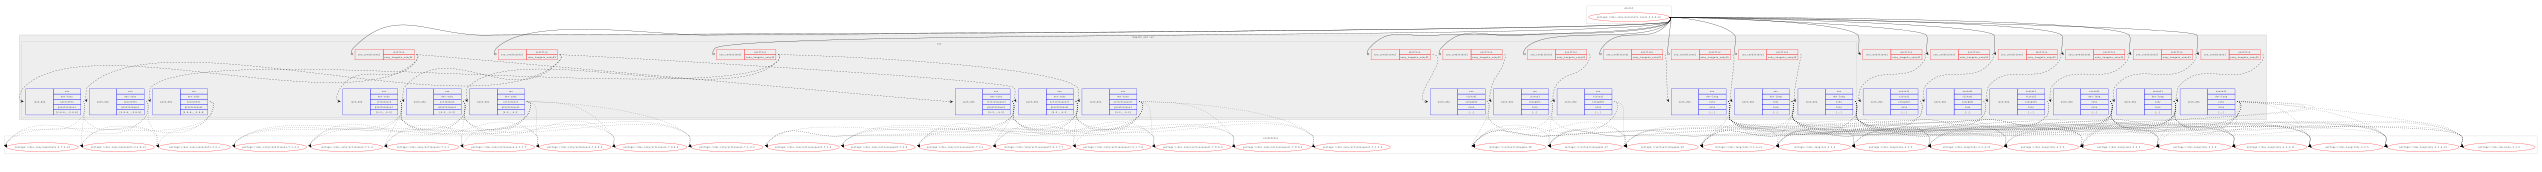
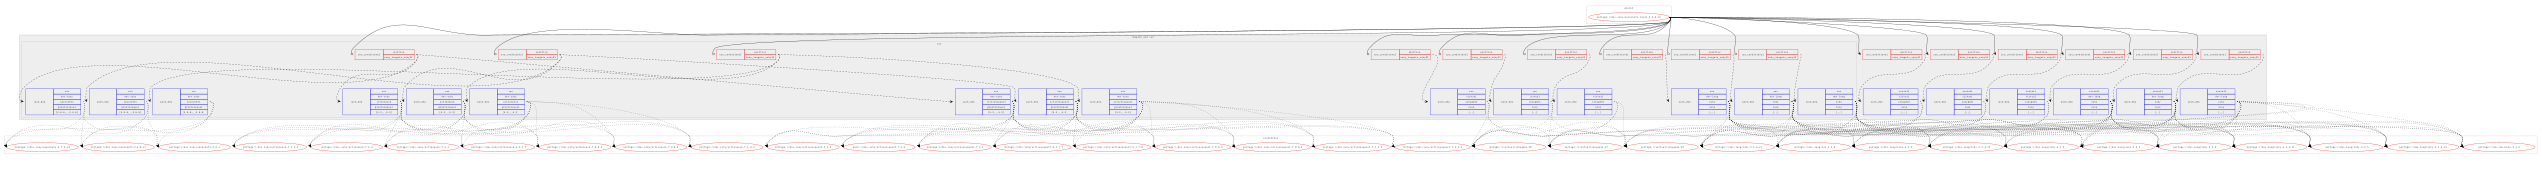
node "portage://dev-ruby/conditional-7.1.3.4": label "portage://dev-ruby/conditional-7.1.3.4" -> "portage://dev-ruby/actionpack-7.1.3.4"
node "portage://dev-ruby/activesupport-7.2.0": label "portage://dev-ruby/activesupport-7.2.0" -> "pack://dev-ruby/activesupport-7.2.0"
node "portage://dev-ruby/activesupport-7.1.3.4": added
